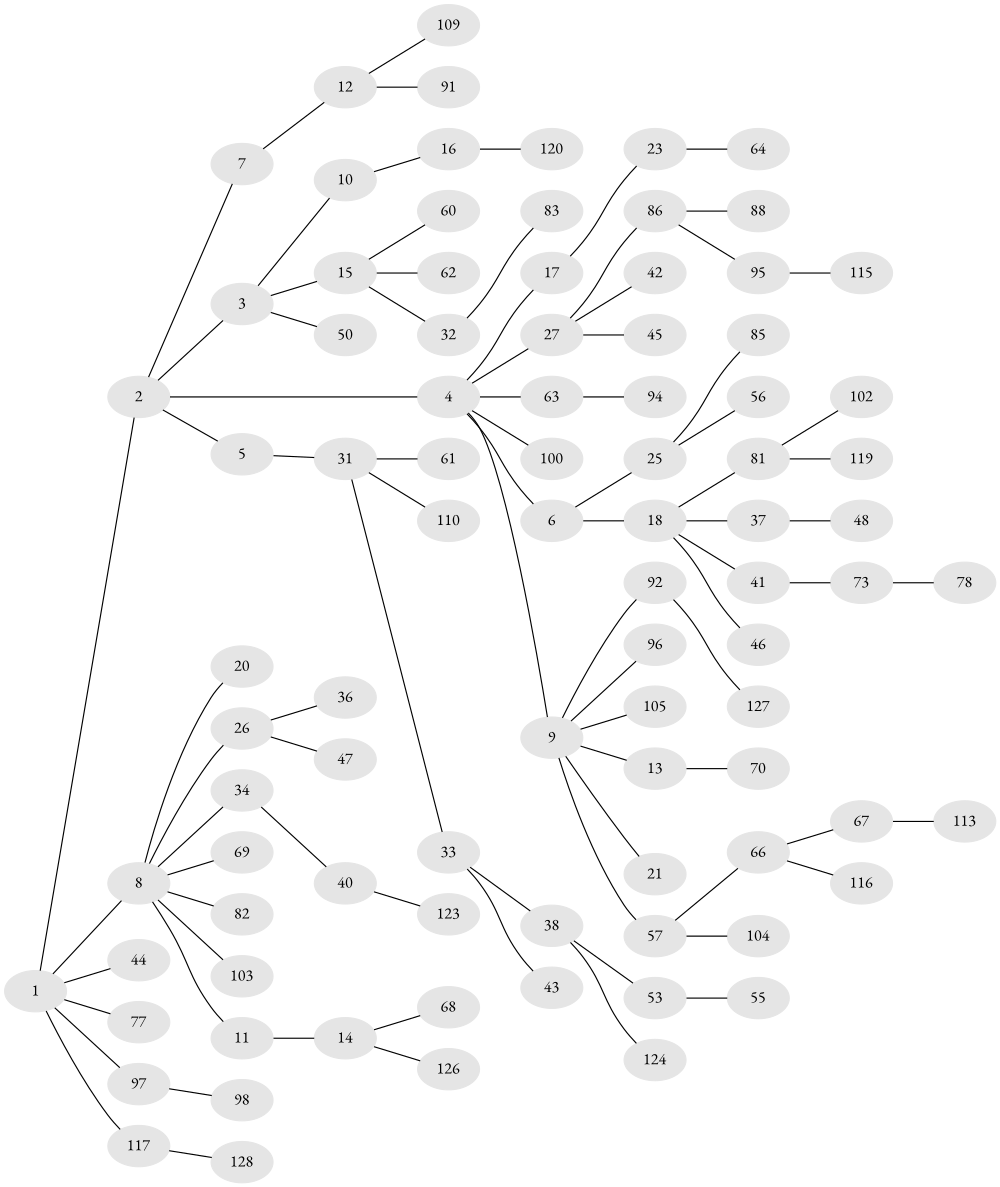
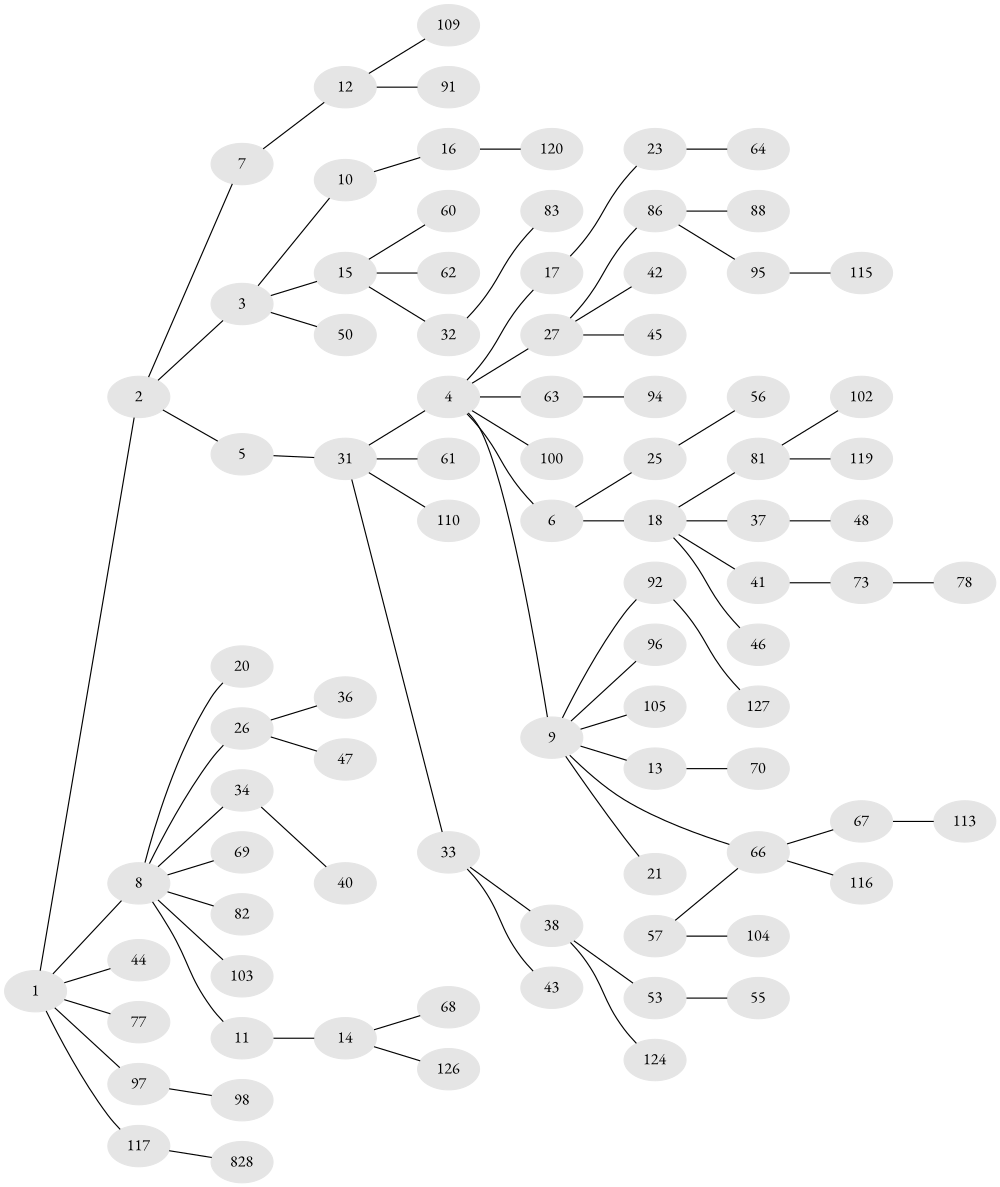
node "85": removed
edge "2" -- "4": now "31" -- "4"
edge "9" -- "57": now "9" -- "66"
node "123": removed
node "128": label "128" -> "828"
